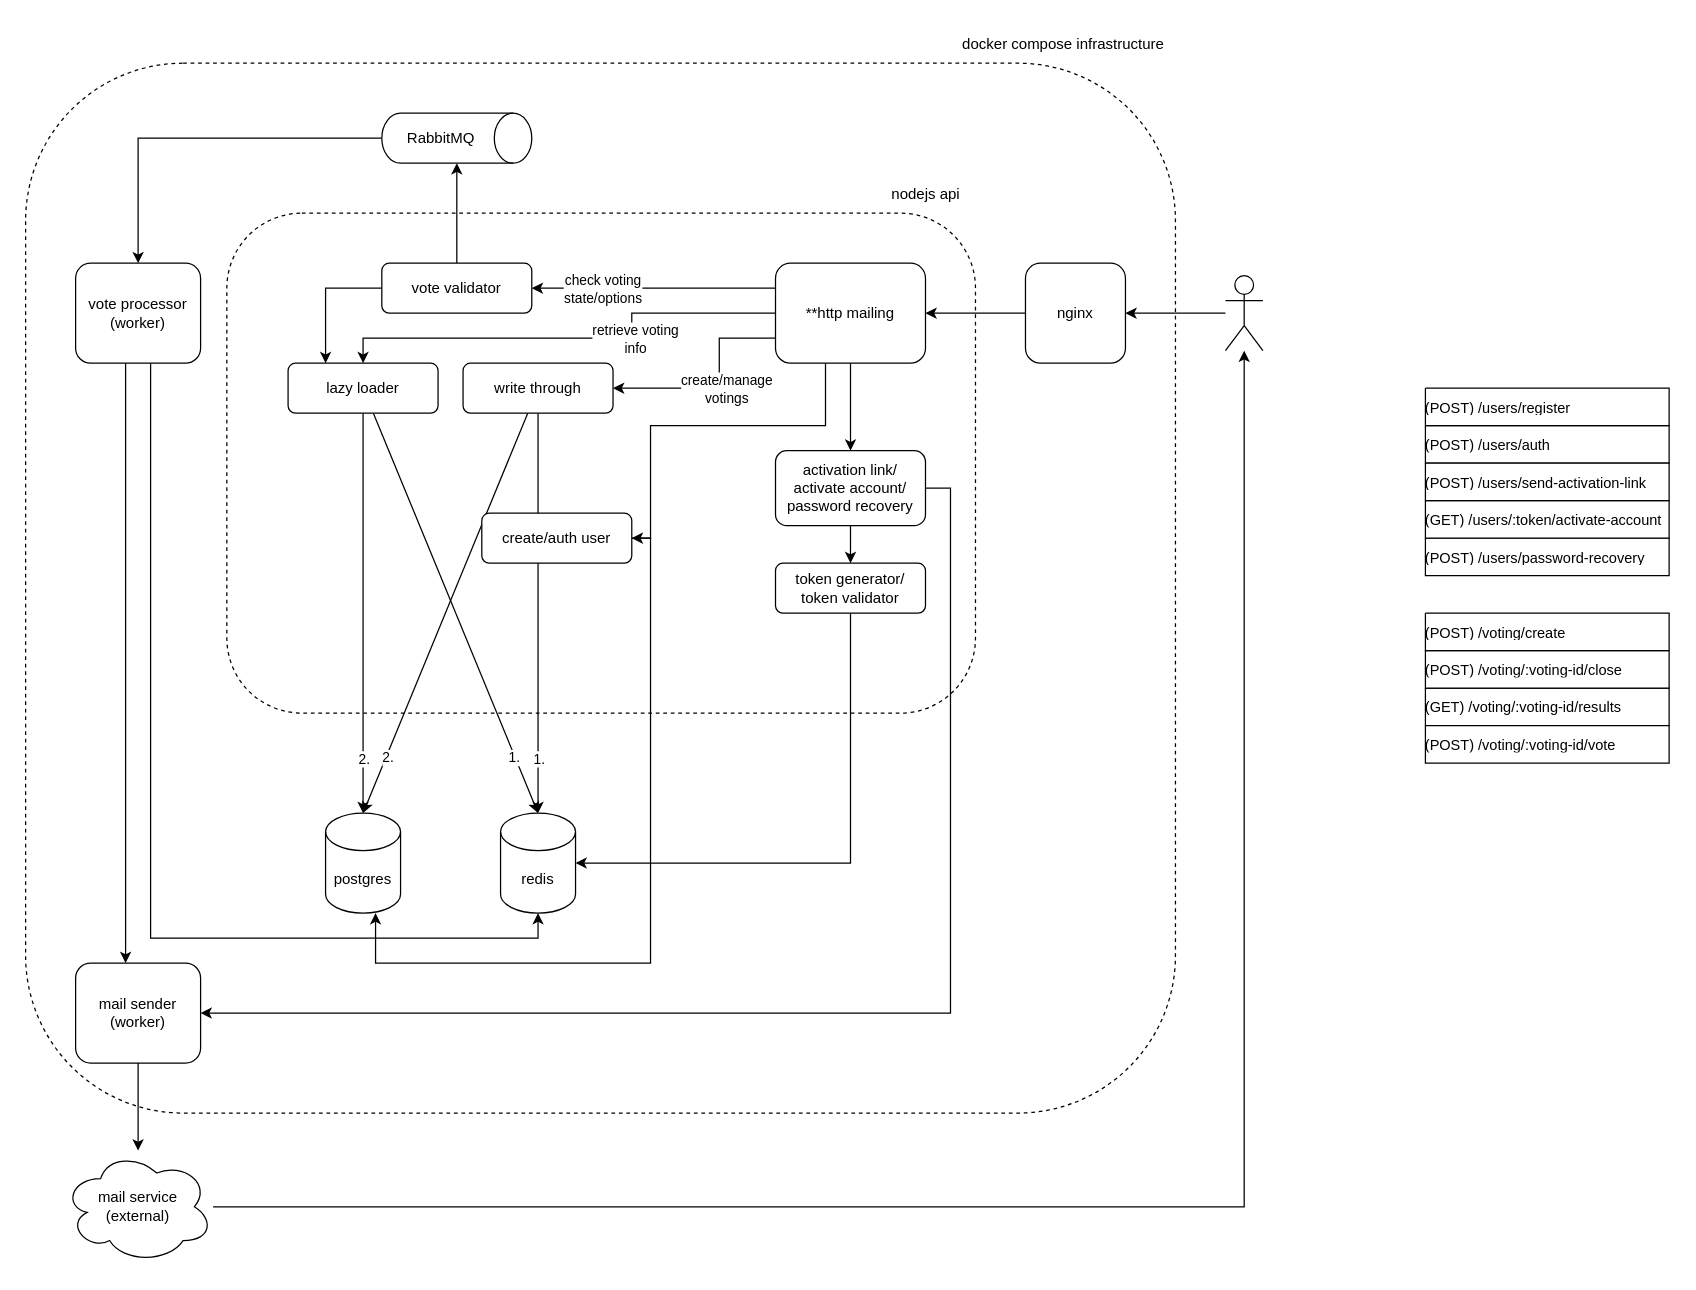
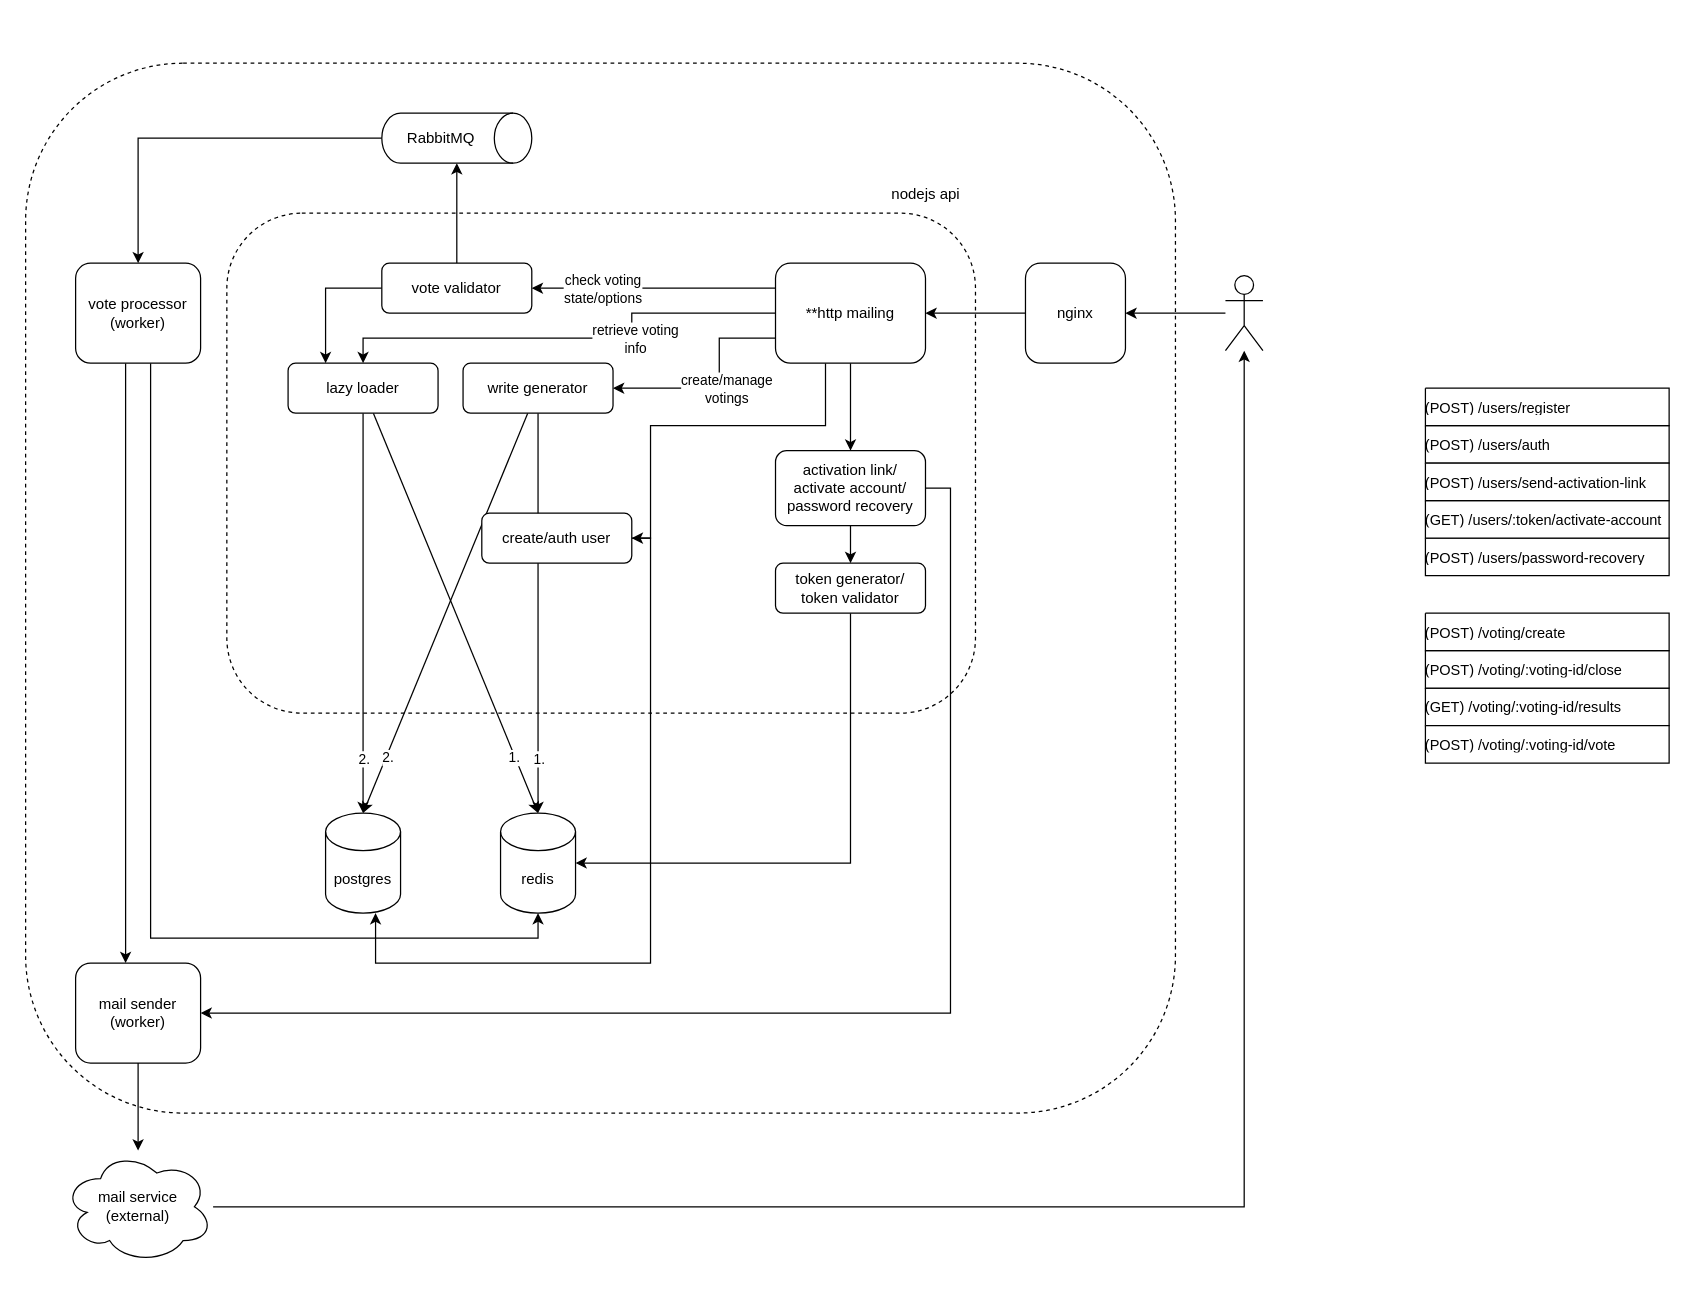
node "docker compose infrastructure": removed
node "write through": label "write through" -> "write generator"
